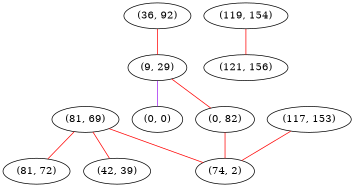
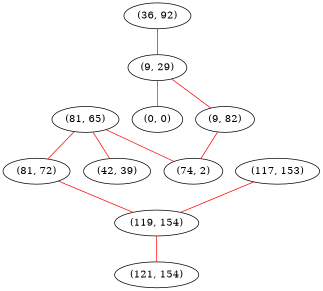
node "(121, 156)": label "(121, 156)" -> "(121, 154)"
node "(81, 69)": label "(81, 69)" -> "(81, 65)"
node "(0, 82)": label "(0, 82)" -> "(9, 82)"
edge "(117, 153)" -- "(74, 2)": now "(117, 153)" -- "(119, 154)"
edge "(81, 72)" -- "(119, 154)": added
